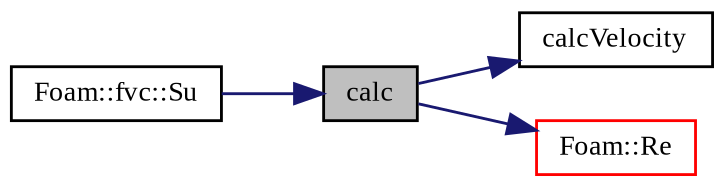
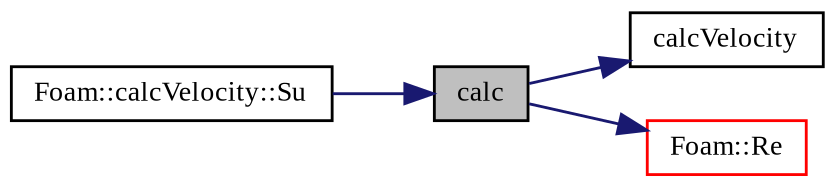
node "Foam::fvc::Su": label "Foam::fvc::Su" -> "Foam::calcVelocity::Su"
